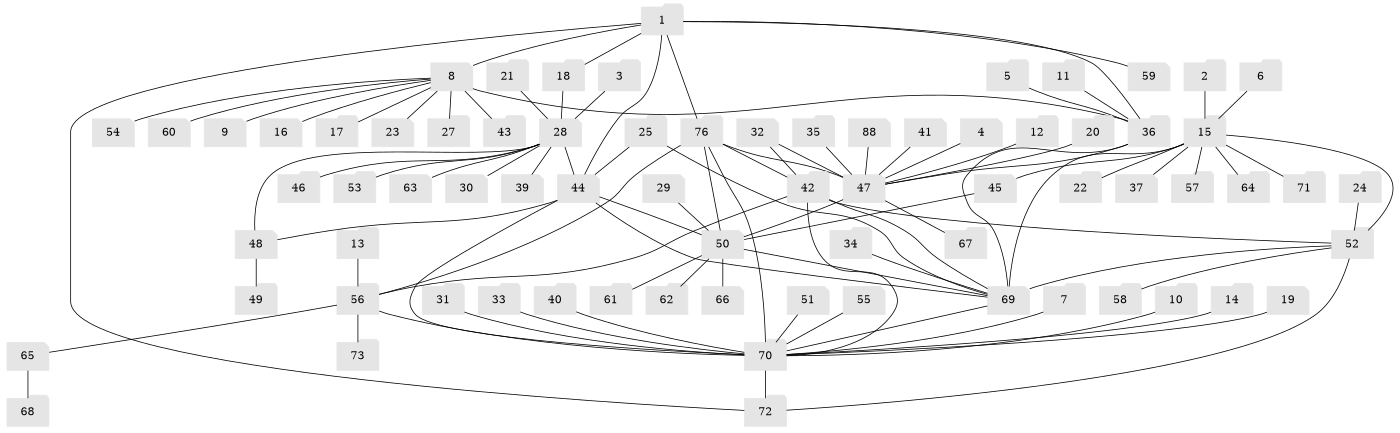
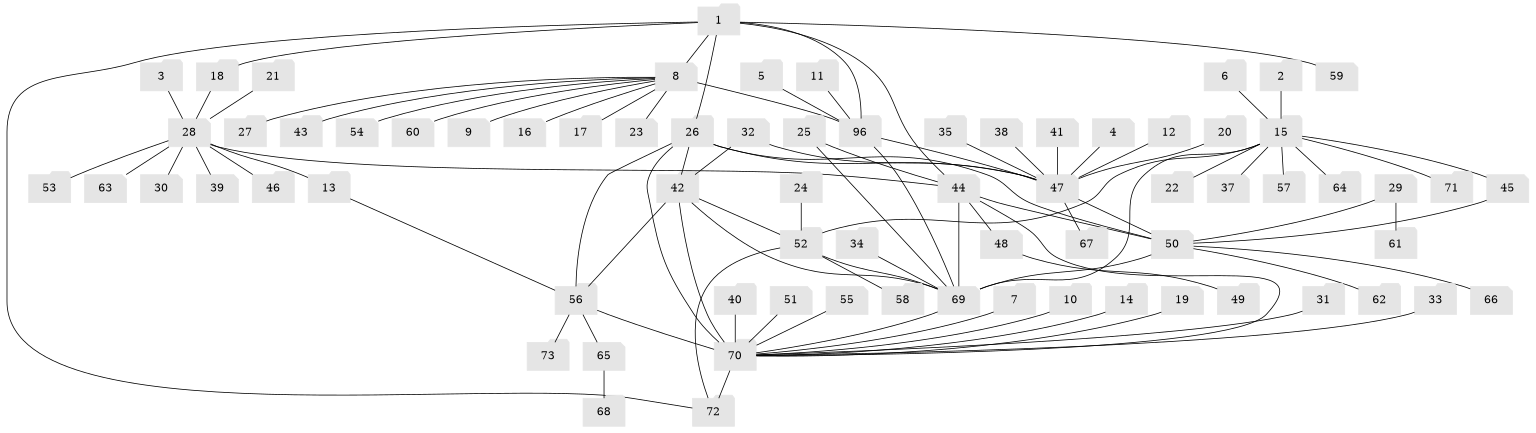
node "76": label "76" -> "26"
node "88": label "88" -> "38"
node "36": label "36" -> "96"
edge "28" -- "48": now "28" -- "13"
edge "50" -- "61": now "29" -- "61"
